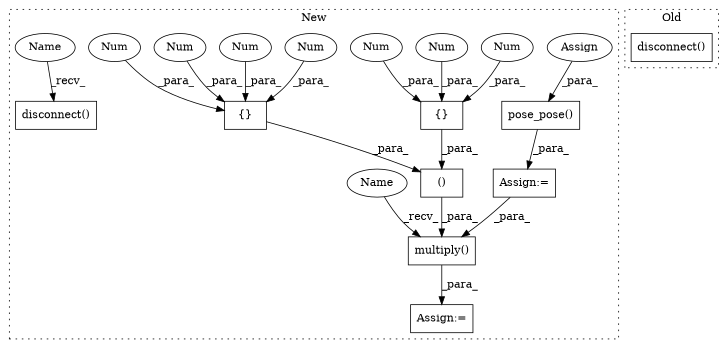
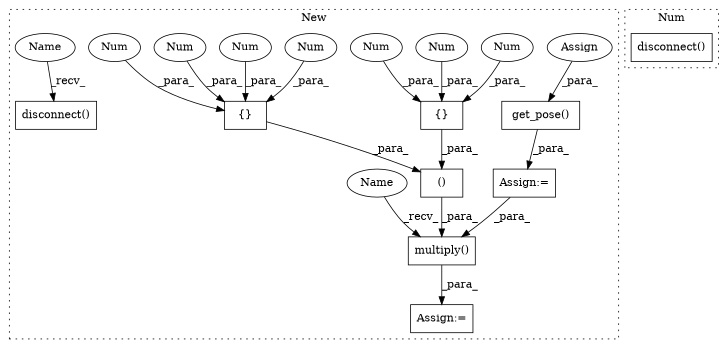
cluster "Old": label "Old" -> "Num"
node "pose_pose()": label "pose_pose()" -> "get_pose()"
